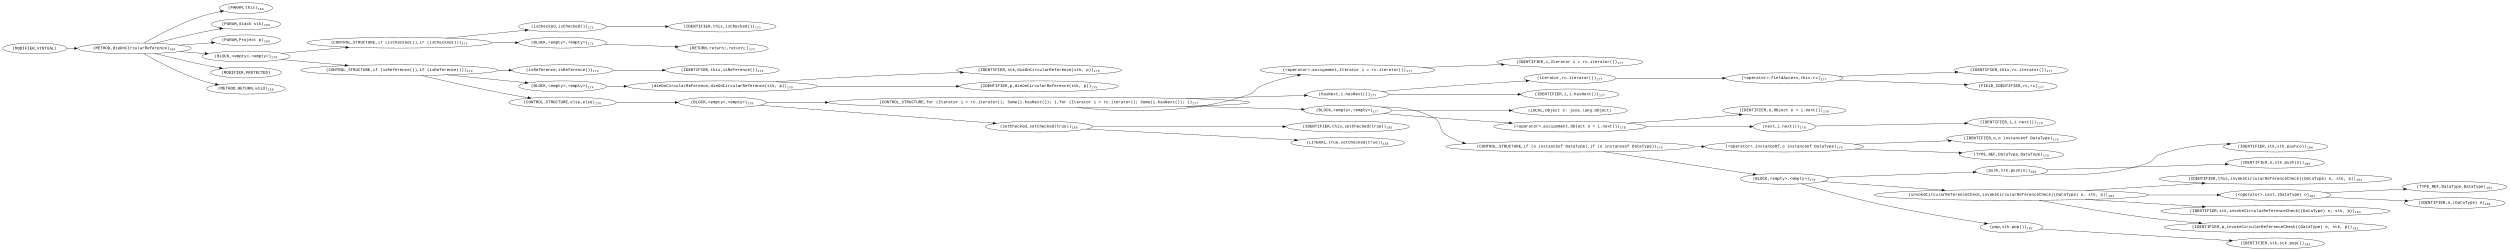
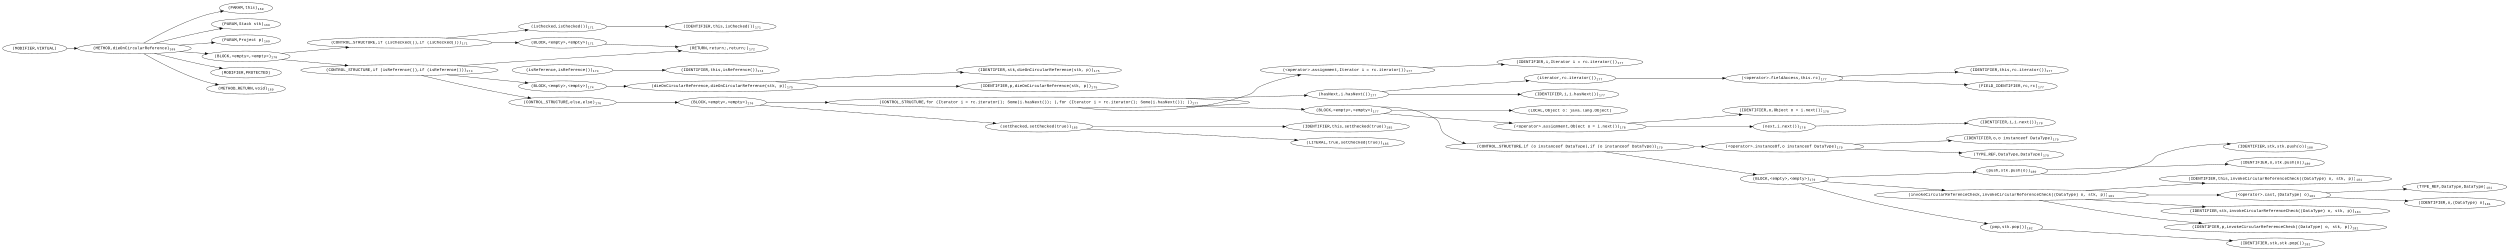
edge "(CONTROL_STRUCTURE,if (isReference()),if (isReference()))" -> "(isReference,isReference())": now "(CONTROL_STRUCTURE,if (isReference()),if (isReference()))" -> "(RETURN,return;,return;)"
